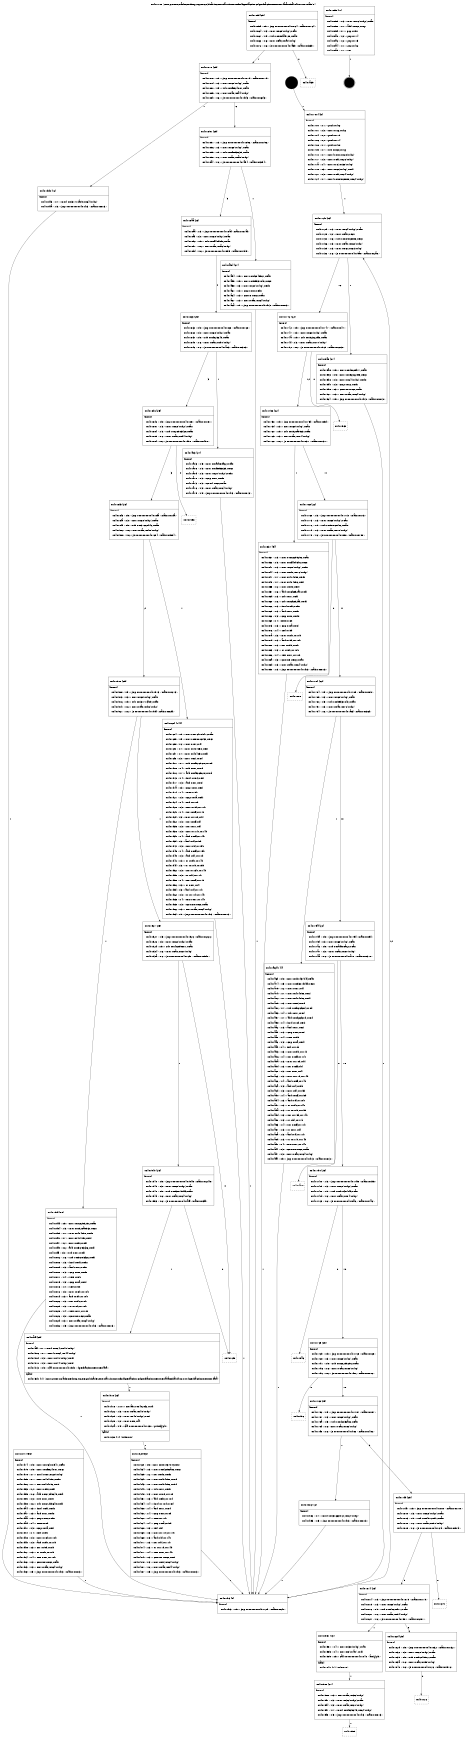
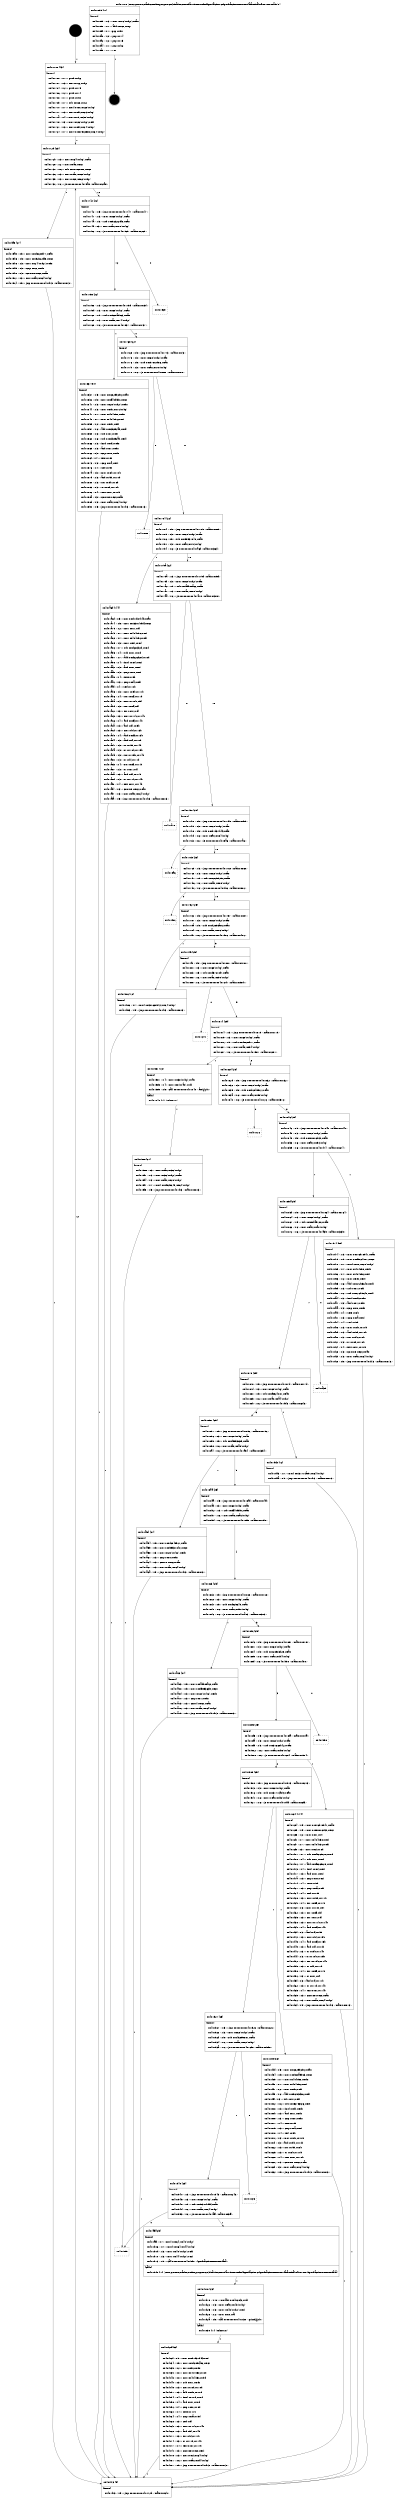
node "0x401846 [25]": added
edge "0x401940 [25]" -> "0x401cd8": now "0x401940 [25]" -> "0x401959"
